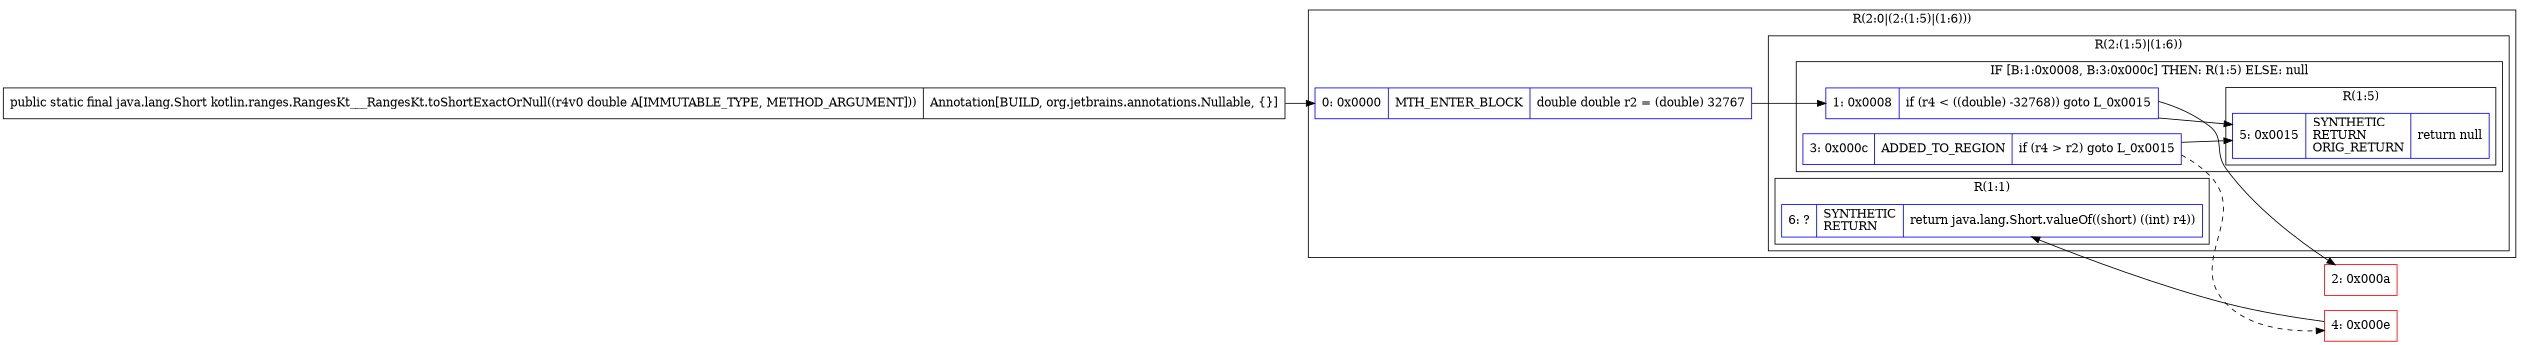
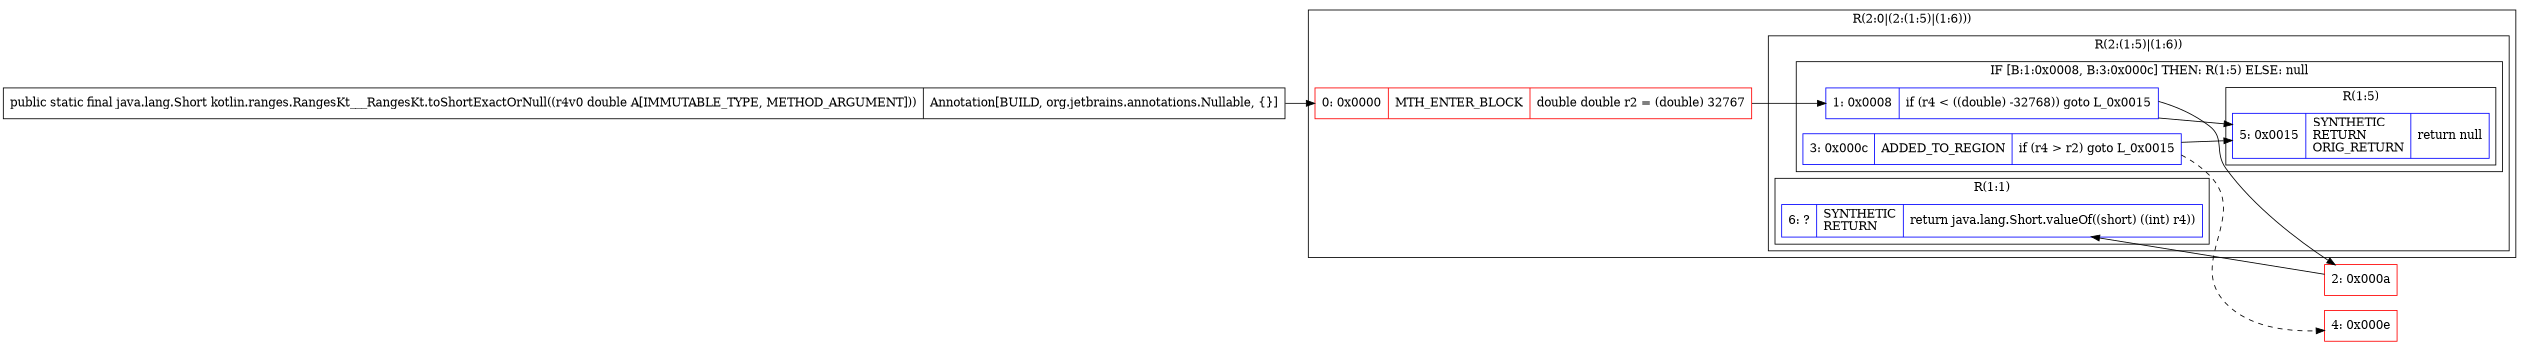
node "0: 0x0000": color blue -> red
edge "4: 0x000e" -> "6: ?": now "2: 0x000a" -> "6: ?"
